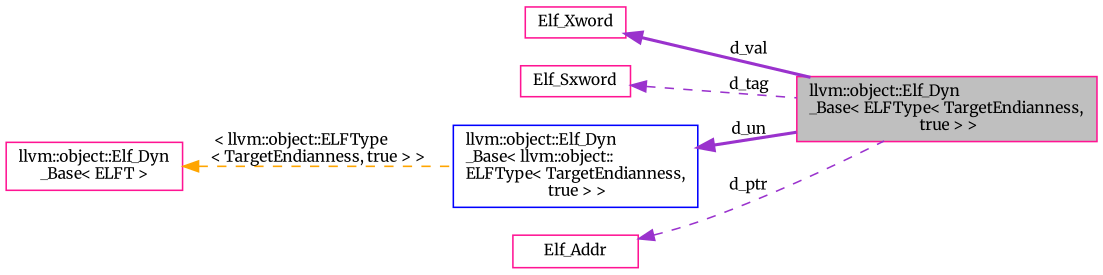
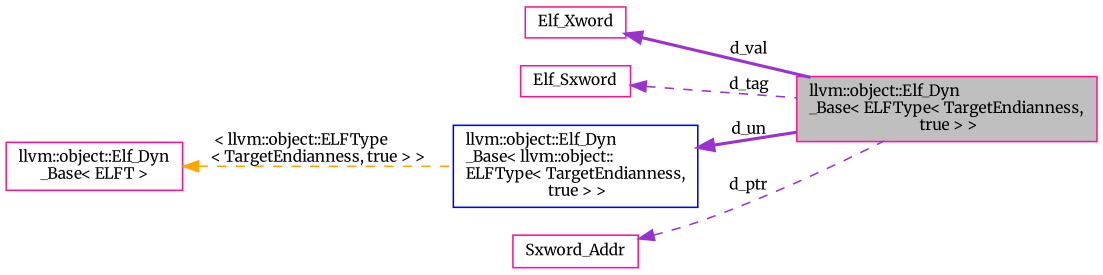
node "Elf_Addr": label "Elf_Addr" -> "Sxword_Addr"
